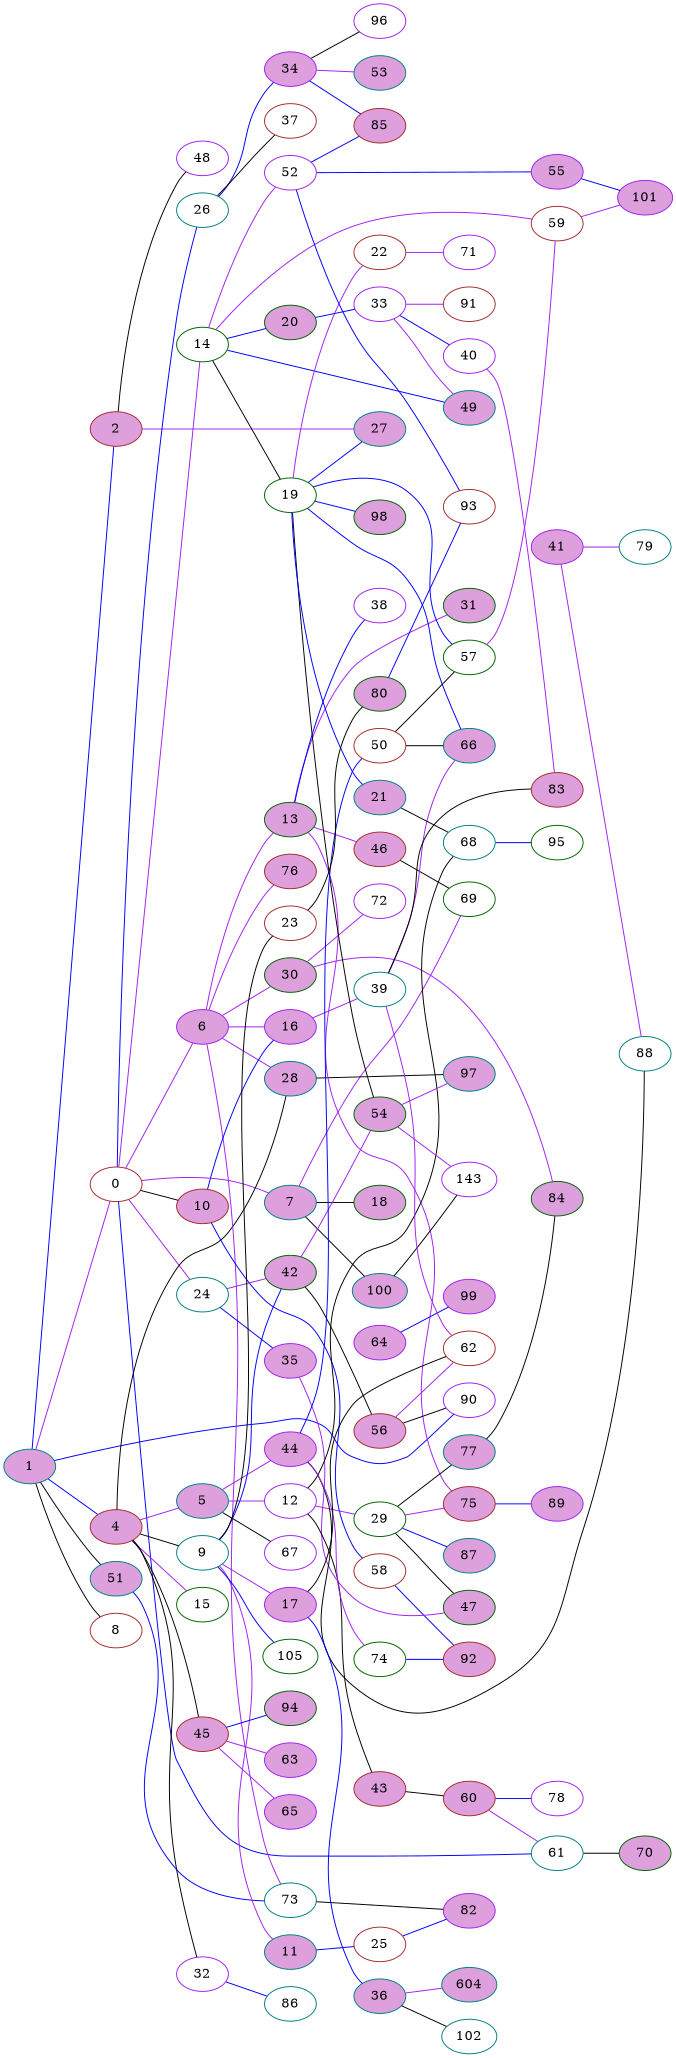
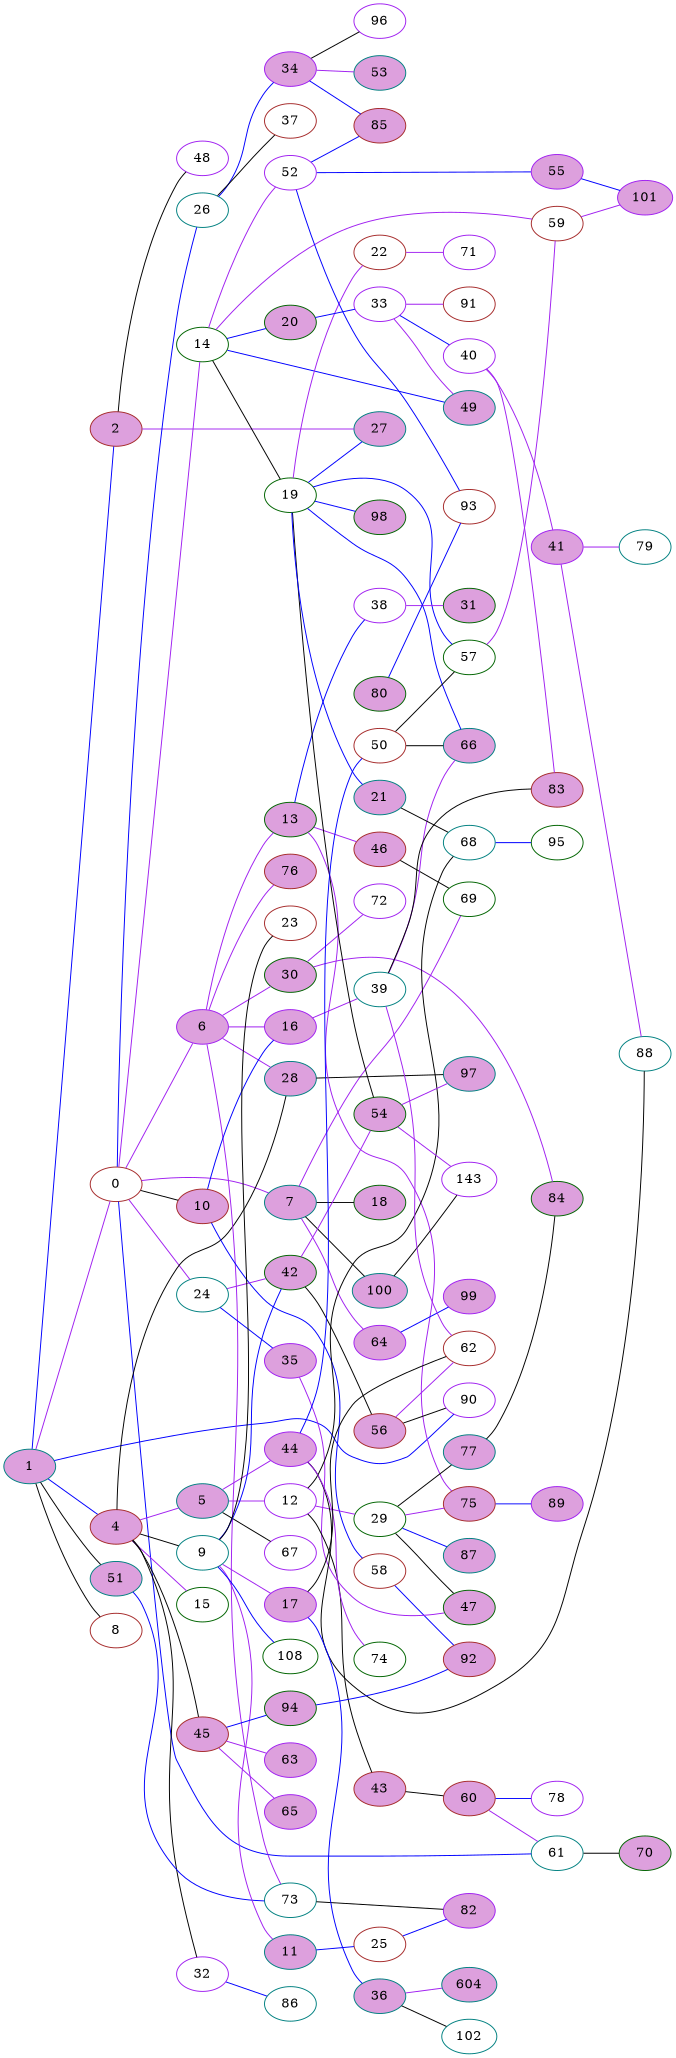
edge "40" -- "41": added
edge "31" -- "13": now "31" -- "38"
edge "80" -- "23": removed
edge "7" -- "64": added
node "105": label "105" -> "108"
edge "74" -- "92": now "94" -- "92"
